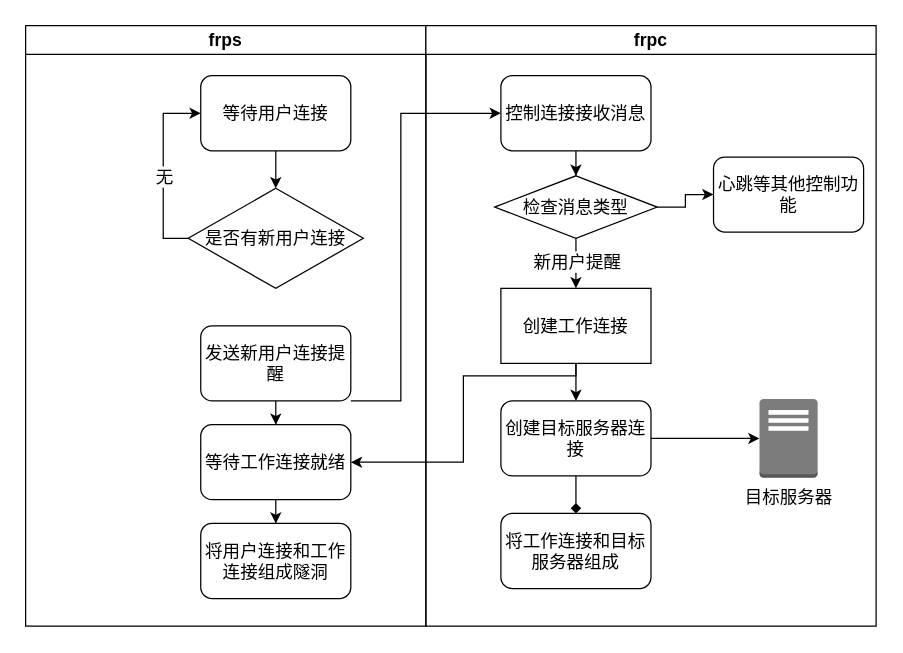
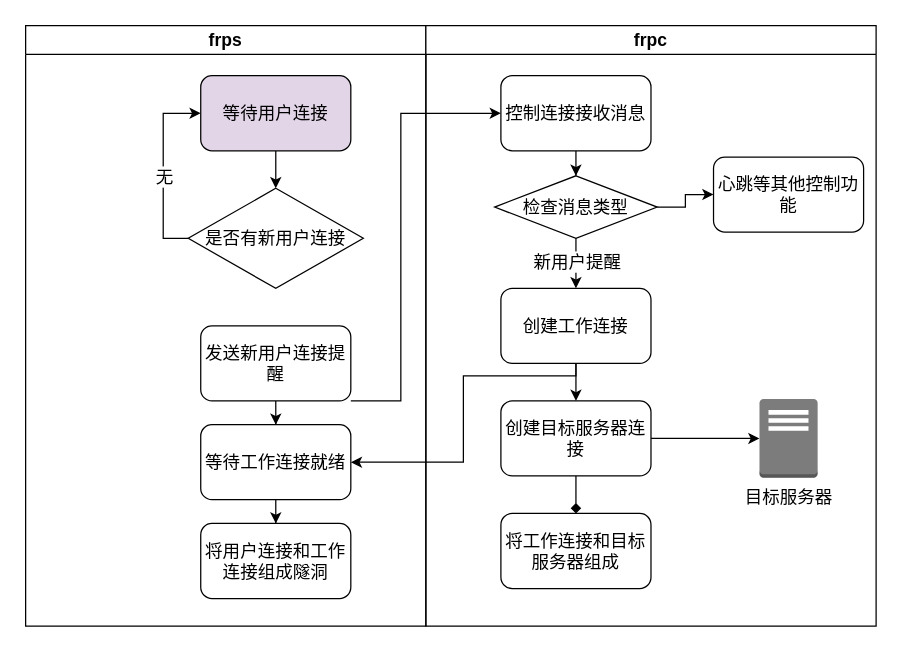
node "等待用户连接": fillcolor #ffffff -> #e1d5e7
node "创建工作连接": shape rectangle -> rounded rectangle
